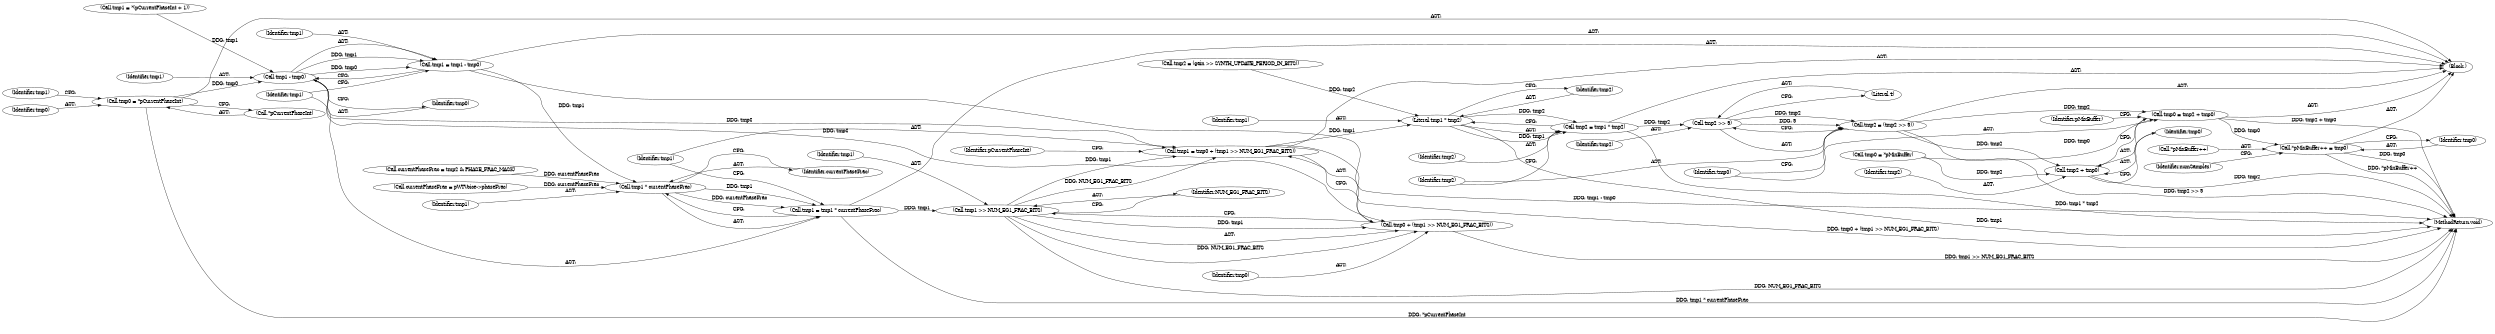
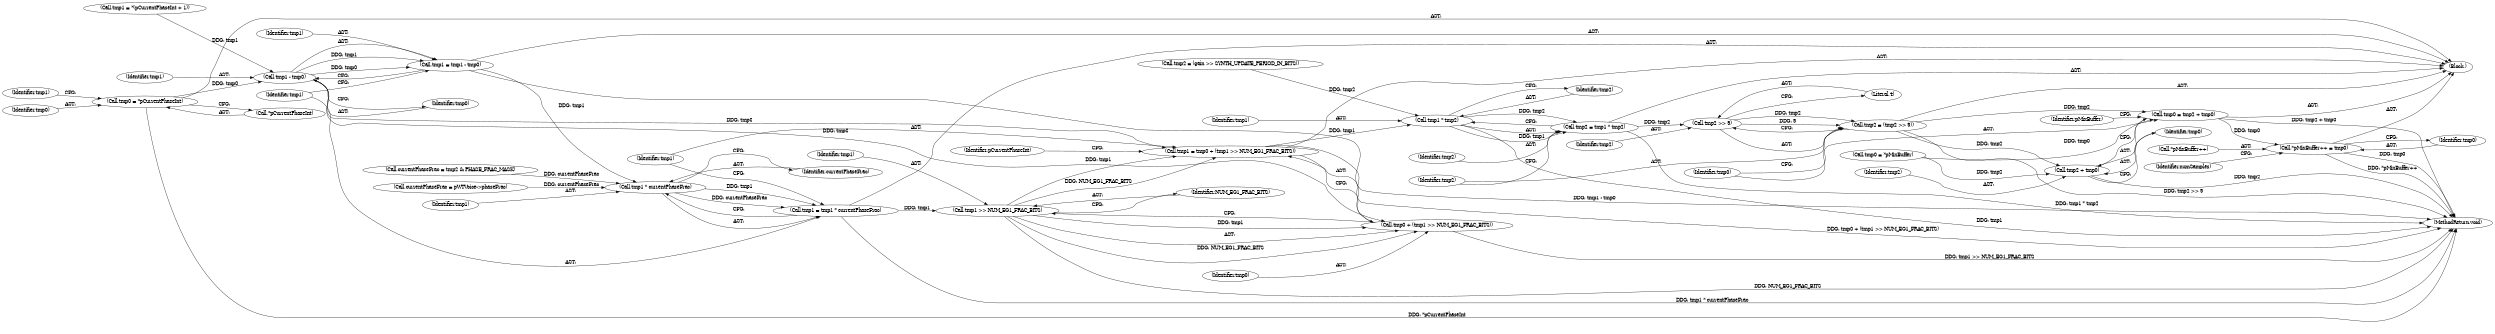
node "(Literal,tmp1 * tmp2)": label "(Literal,tmp1 * tmp2)" -> "(Call,tmp1 * tmp2)"
